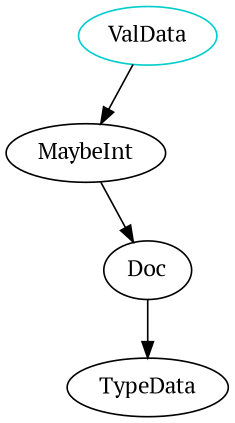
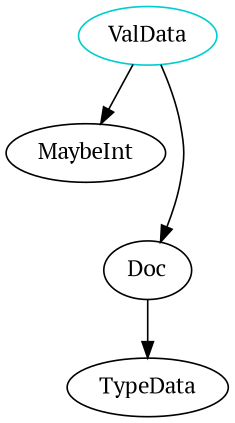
edge "MaybeInt" -> "Doc": now "ValData" -> "Doc"
